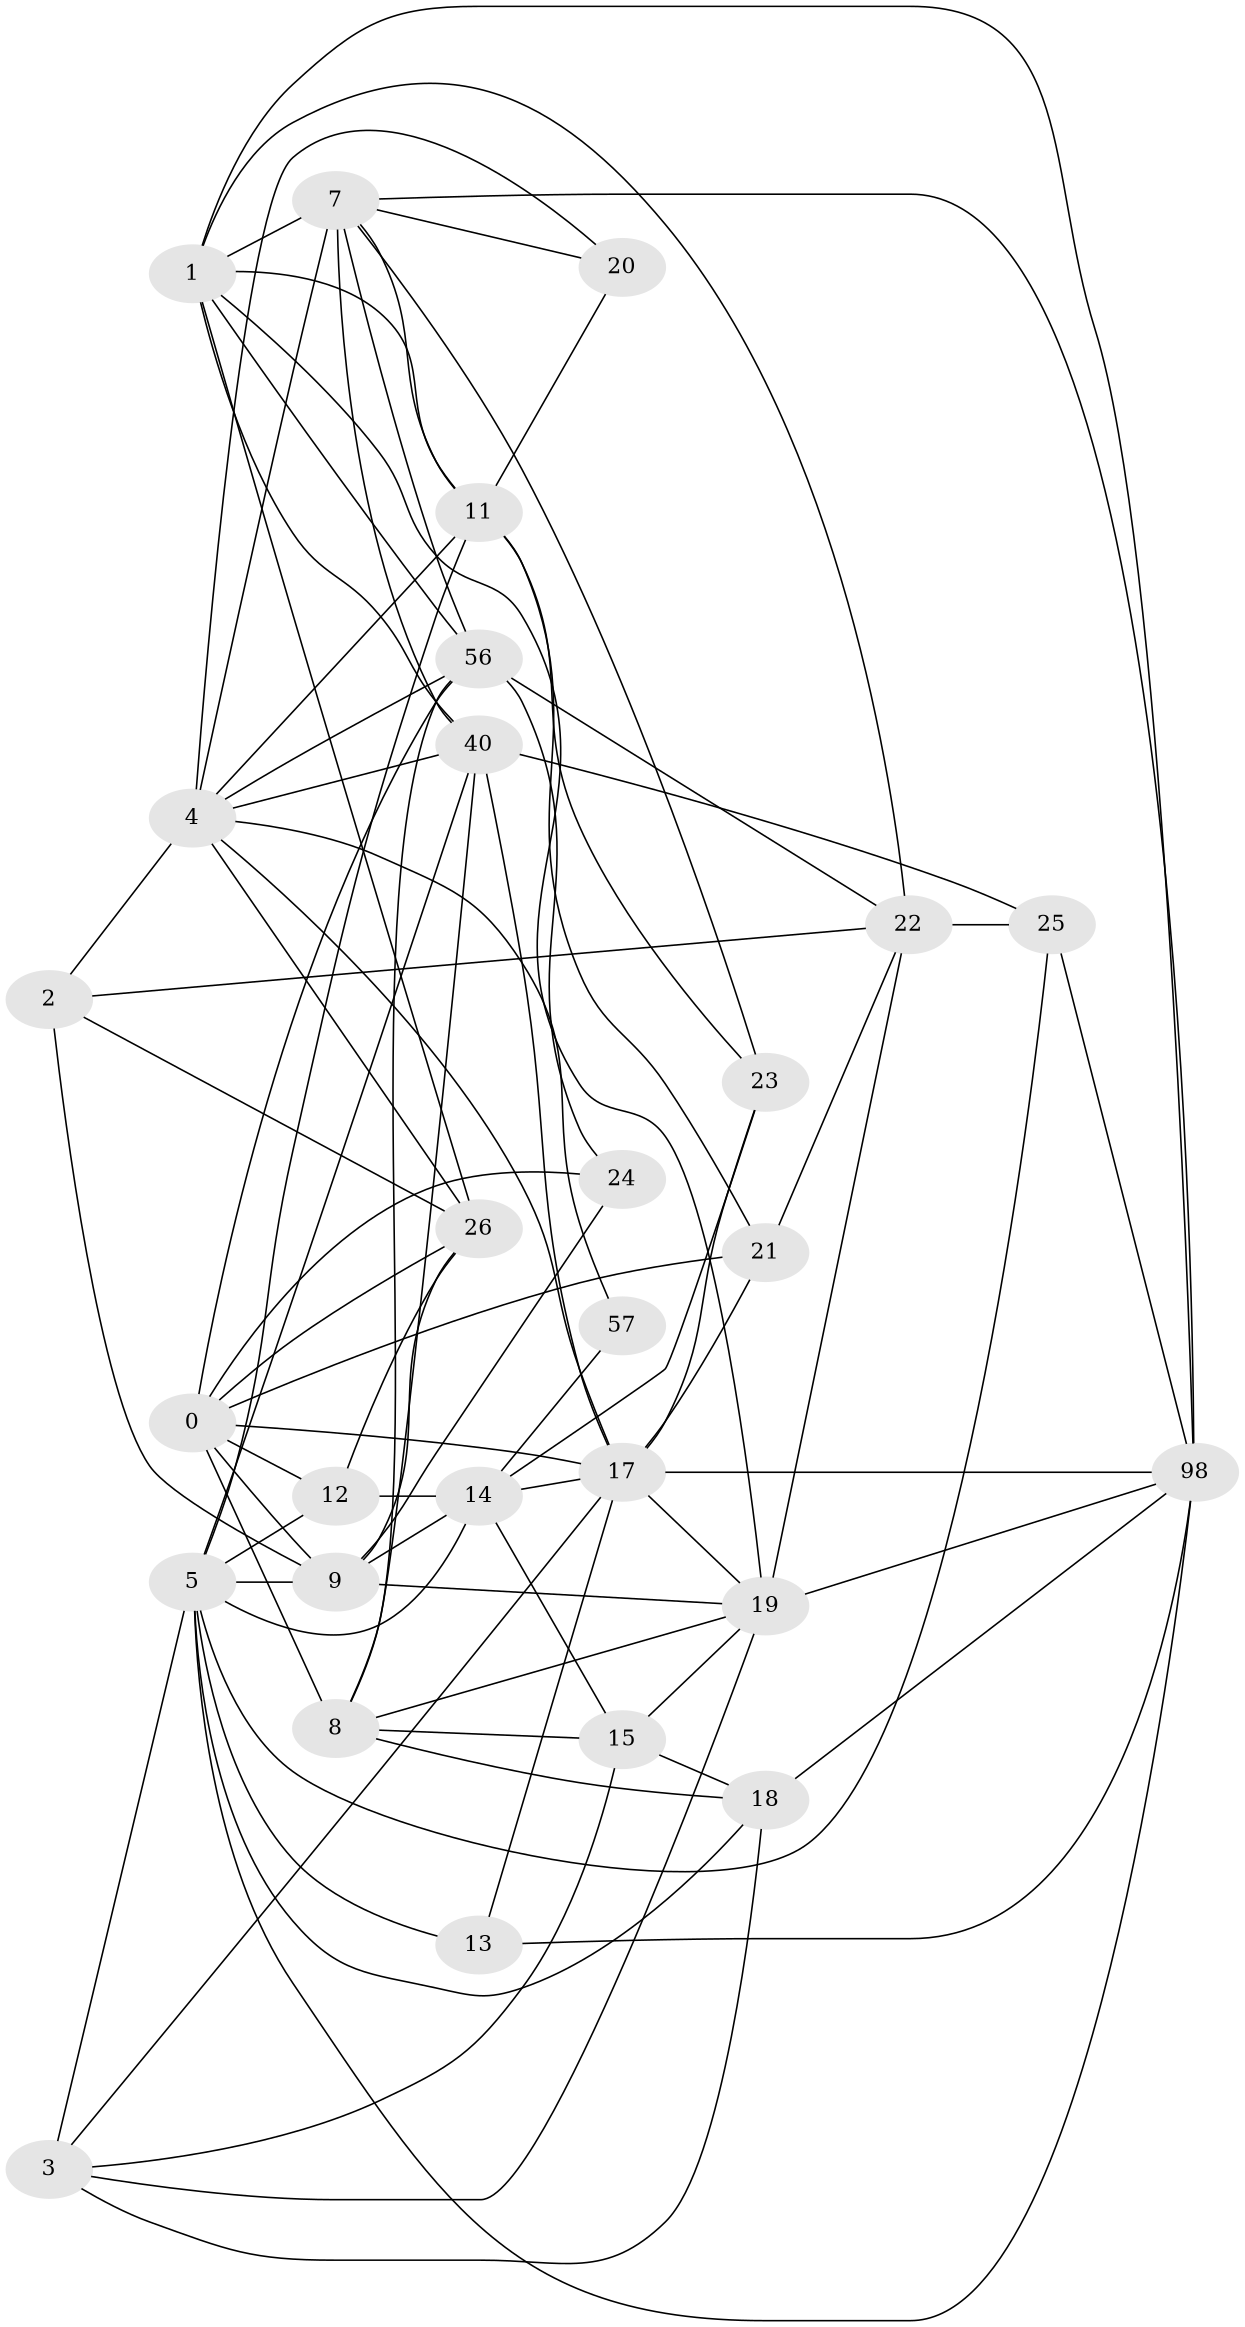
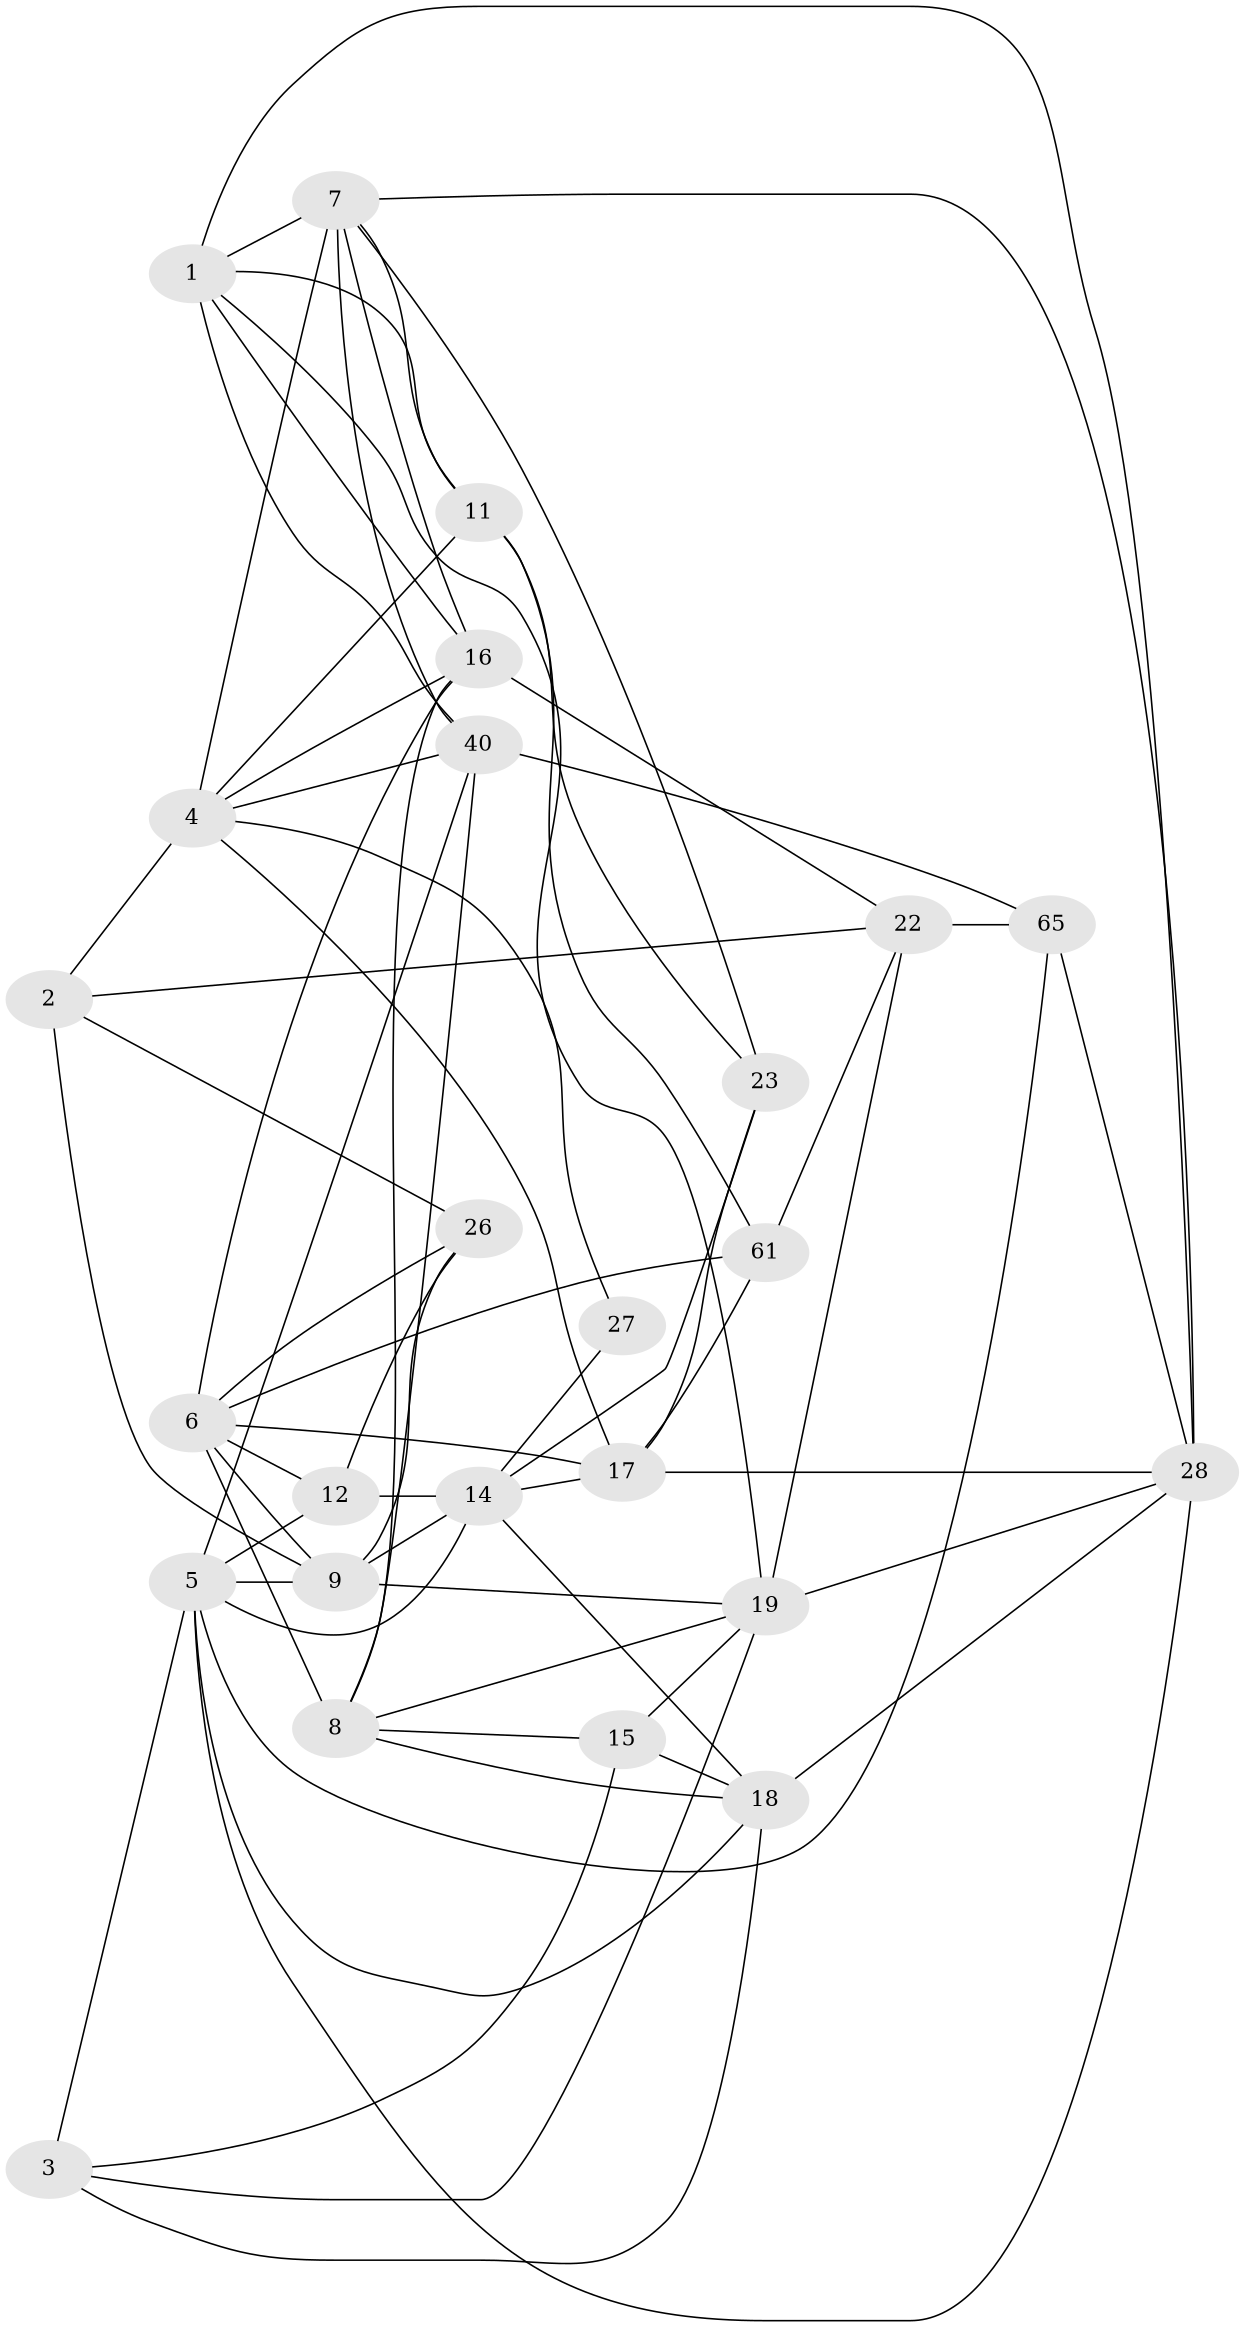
node "20": removed
edge "1" -- "22": removed
node "56": label "56" -> "16"
edge "1" -- "26": removed
node "25": label "25" -> "65"
edge "4" -- "26": removed
edge "11" -- "5": removed
edge "40" -- "17": removed
node "24": removed
node "21": label "21" -> "61"
node "57": label "57" -> "27"
node "0": label "0" -> "6"
node "98": label "98" -> "28"
edge "17" -- "19": removed
edge "14" -- "15": now "14" -- "18"
edge "17" -- "3": removed
node "13": removed
